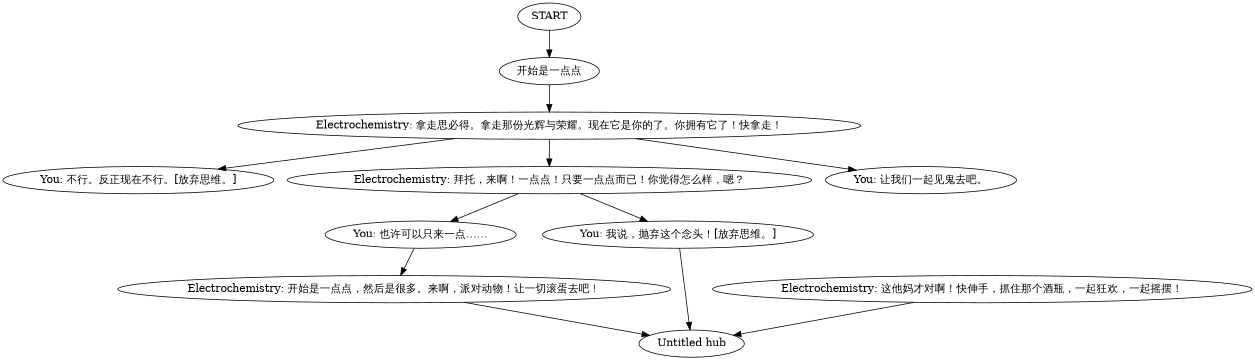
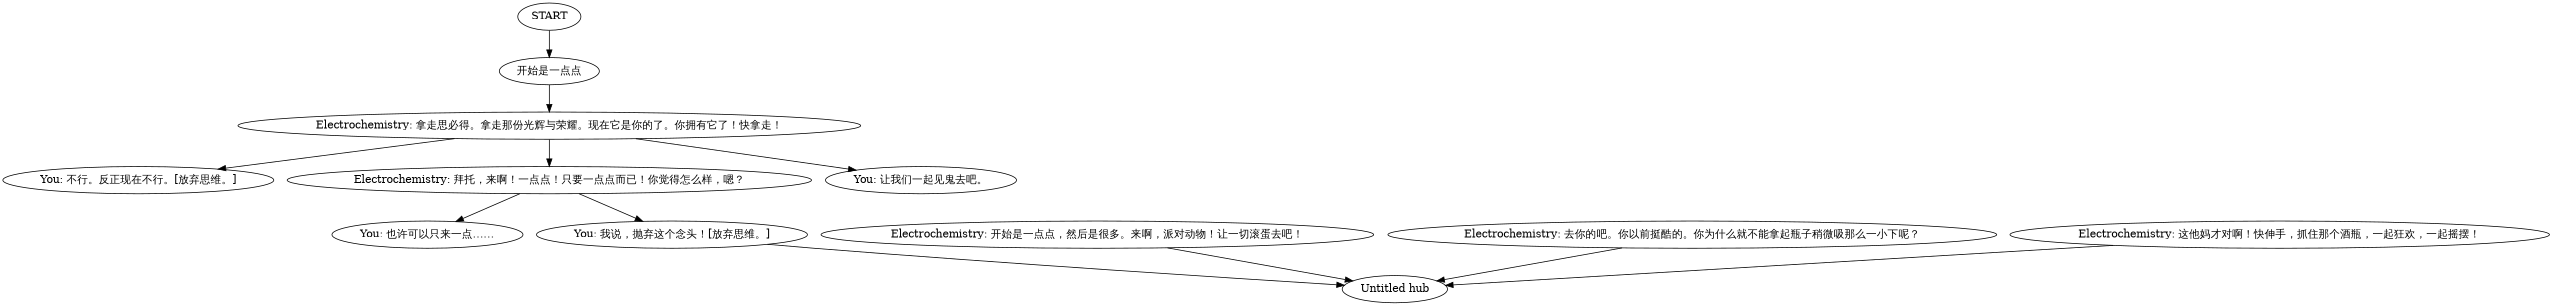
node "Electrochemistry: 去你的吧。你以前挺酷的。你为什么就不能拿起瓶子稍微吸那么一小下呢？": added
edge "You: 也许可以只来一点……" -> "Electrochemistry: 开始是一点点，然后是很多。来啊，派对动物！让一切滚蛋去吧！": removed
